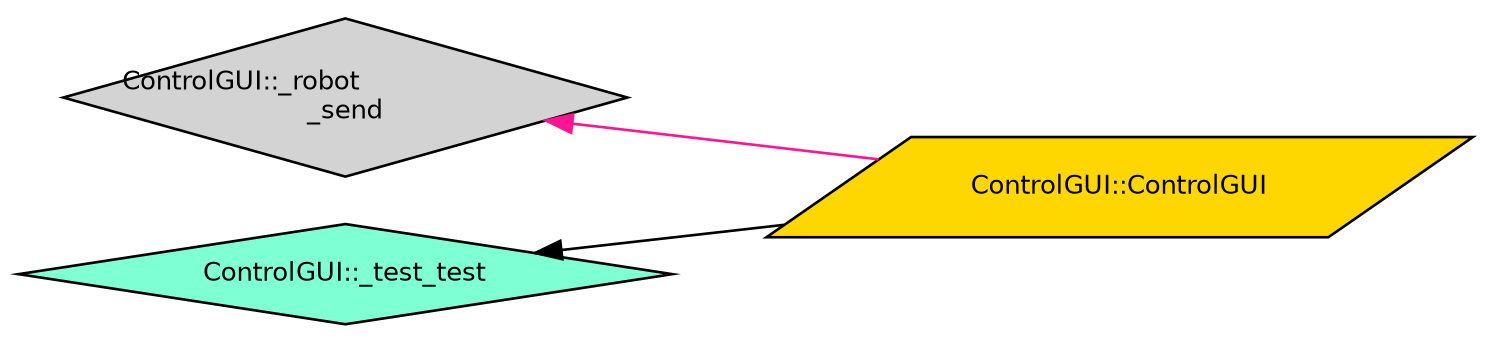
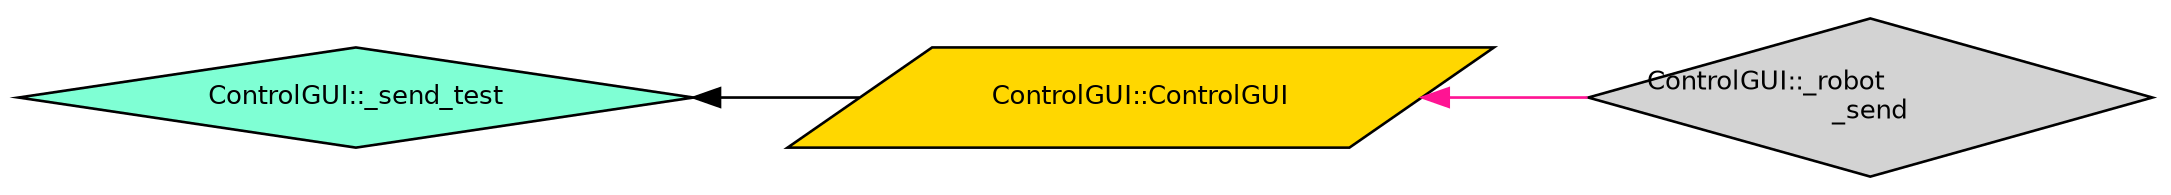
edge "ControlGUI::ControlGUI" -> "ControlGUI::_robot _send": reversed
node "ControlGUI::_test_test": label "ControlGUI::_test_test" -> "ControlGUI::_send_test"
